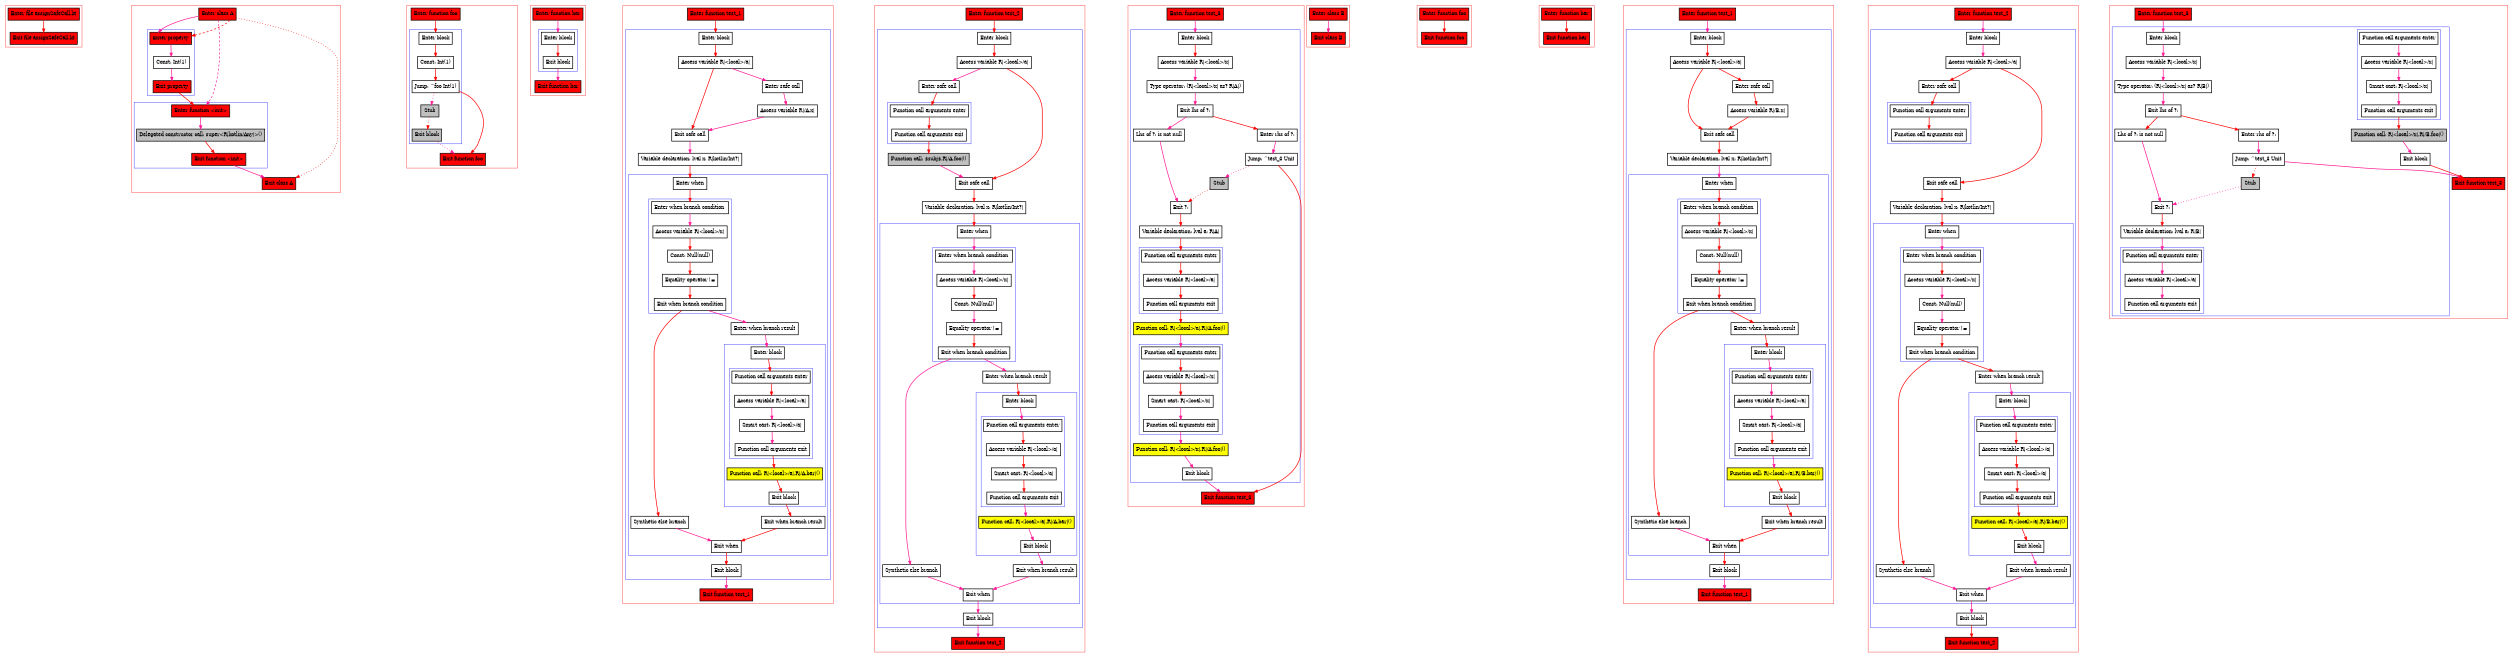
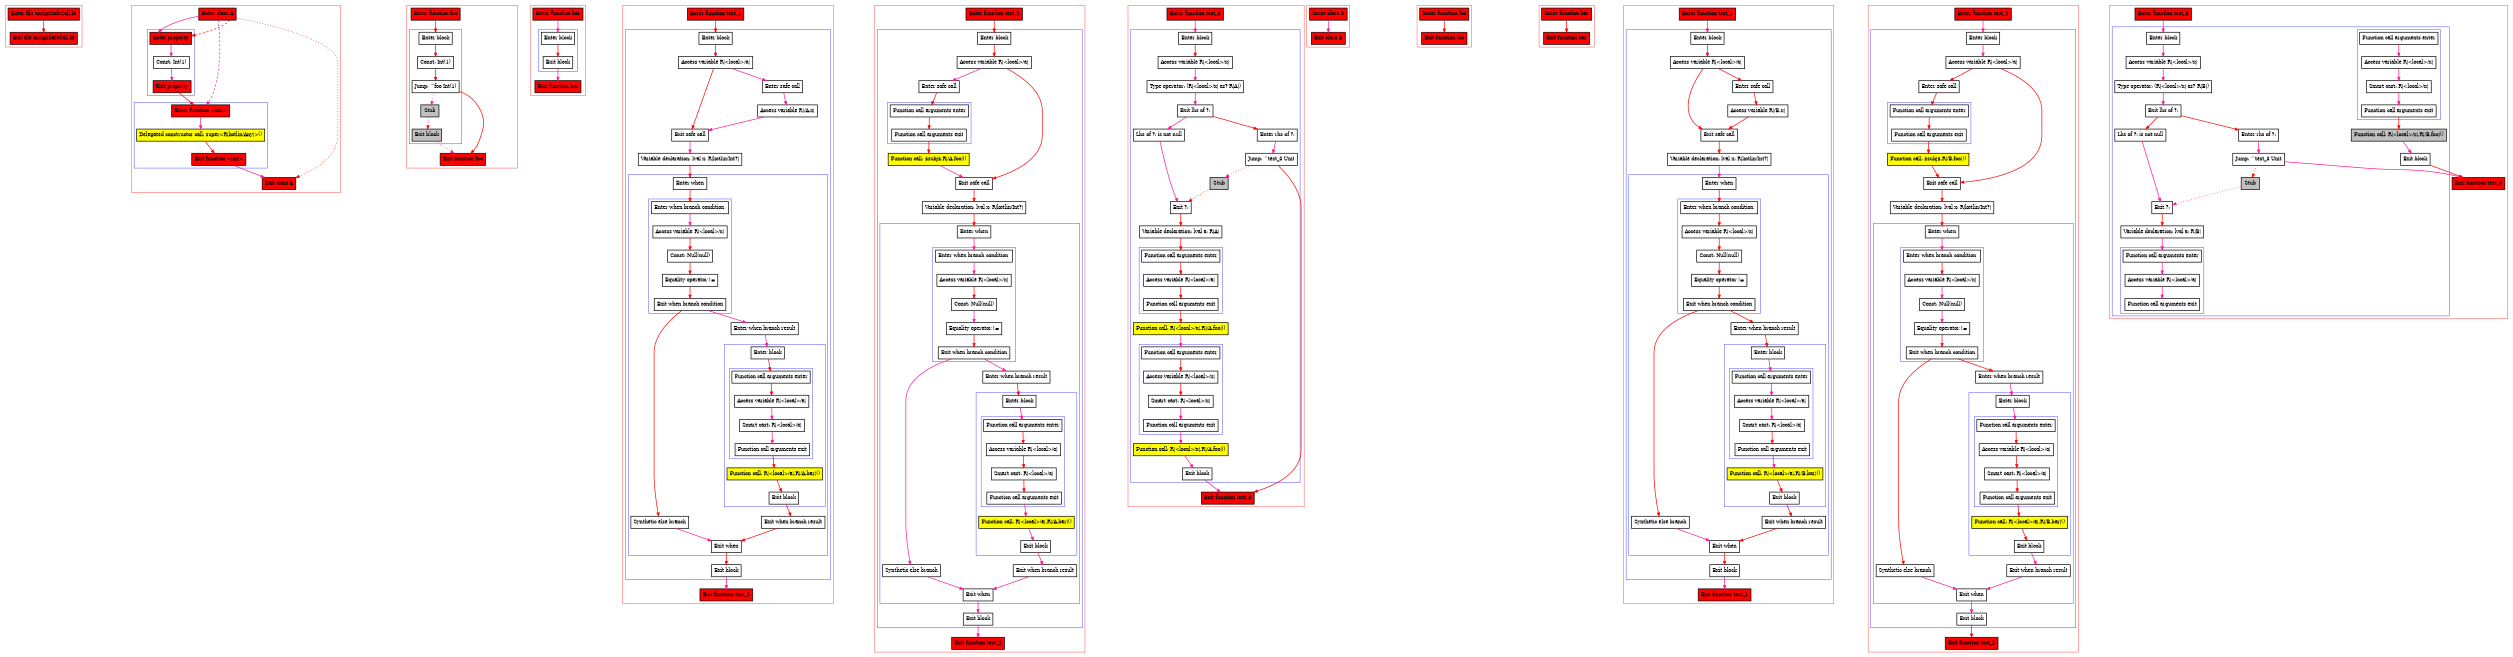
node "Delegated constructor call: super<R|kotlin/Any|>()": fillcolor gray -> yellow
node "Function call: $subj$.R|/A.foo|()": fillcolor gray -> yellow
node "Function call: $subj$.R|/B.foo|()": added
